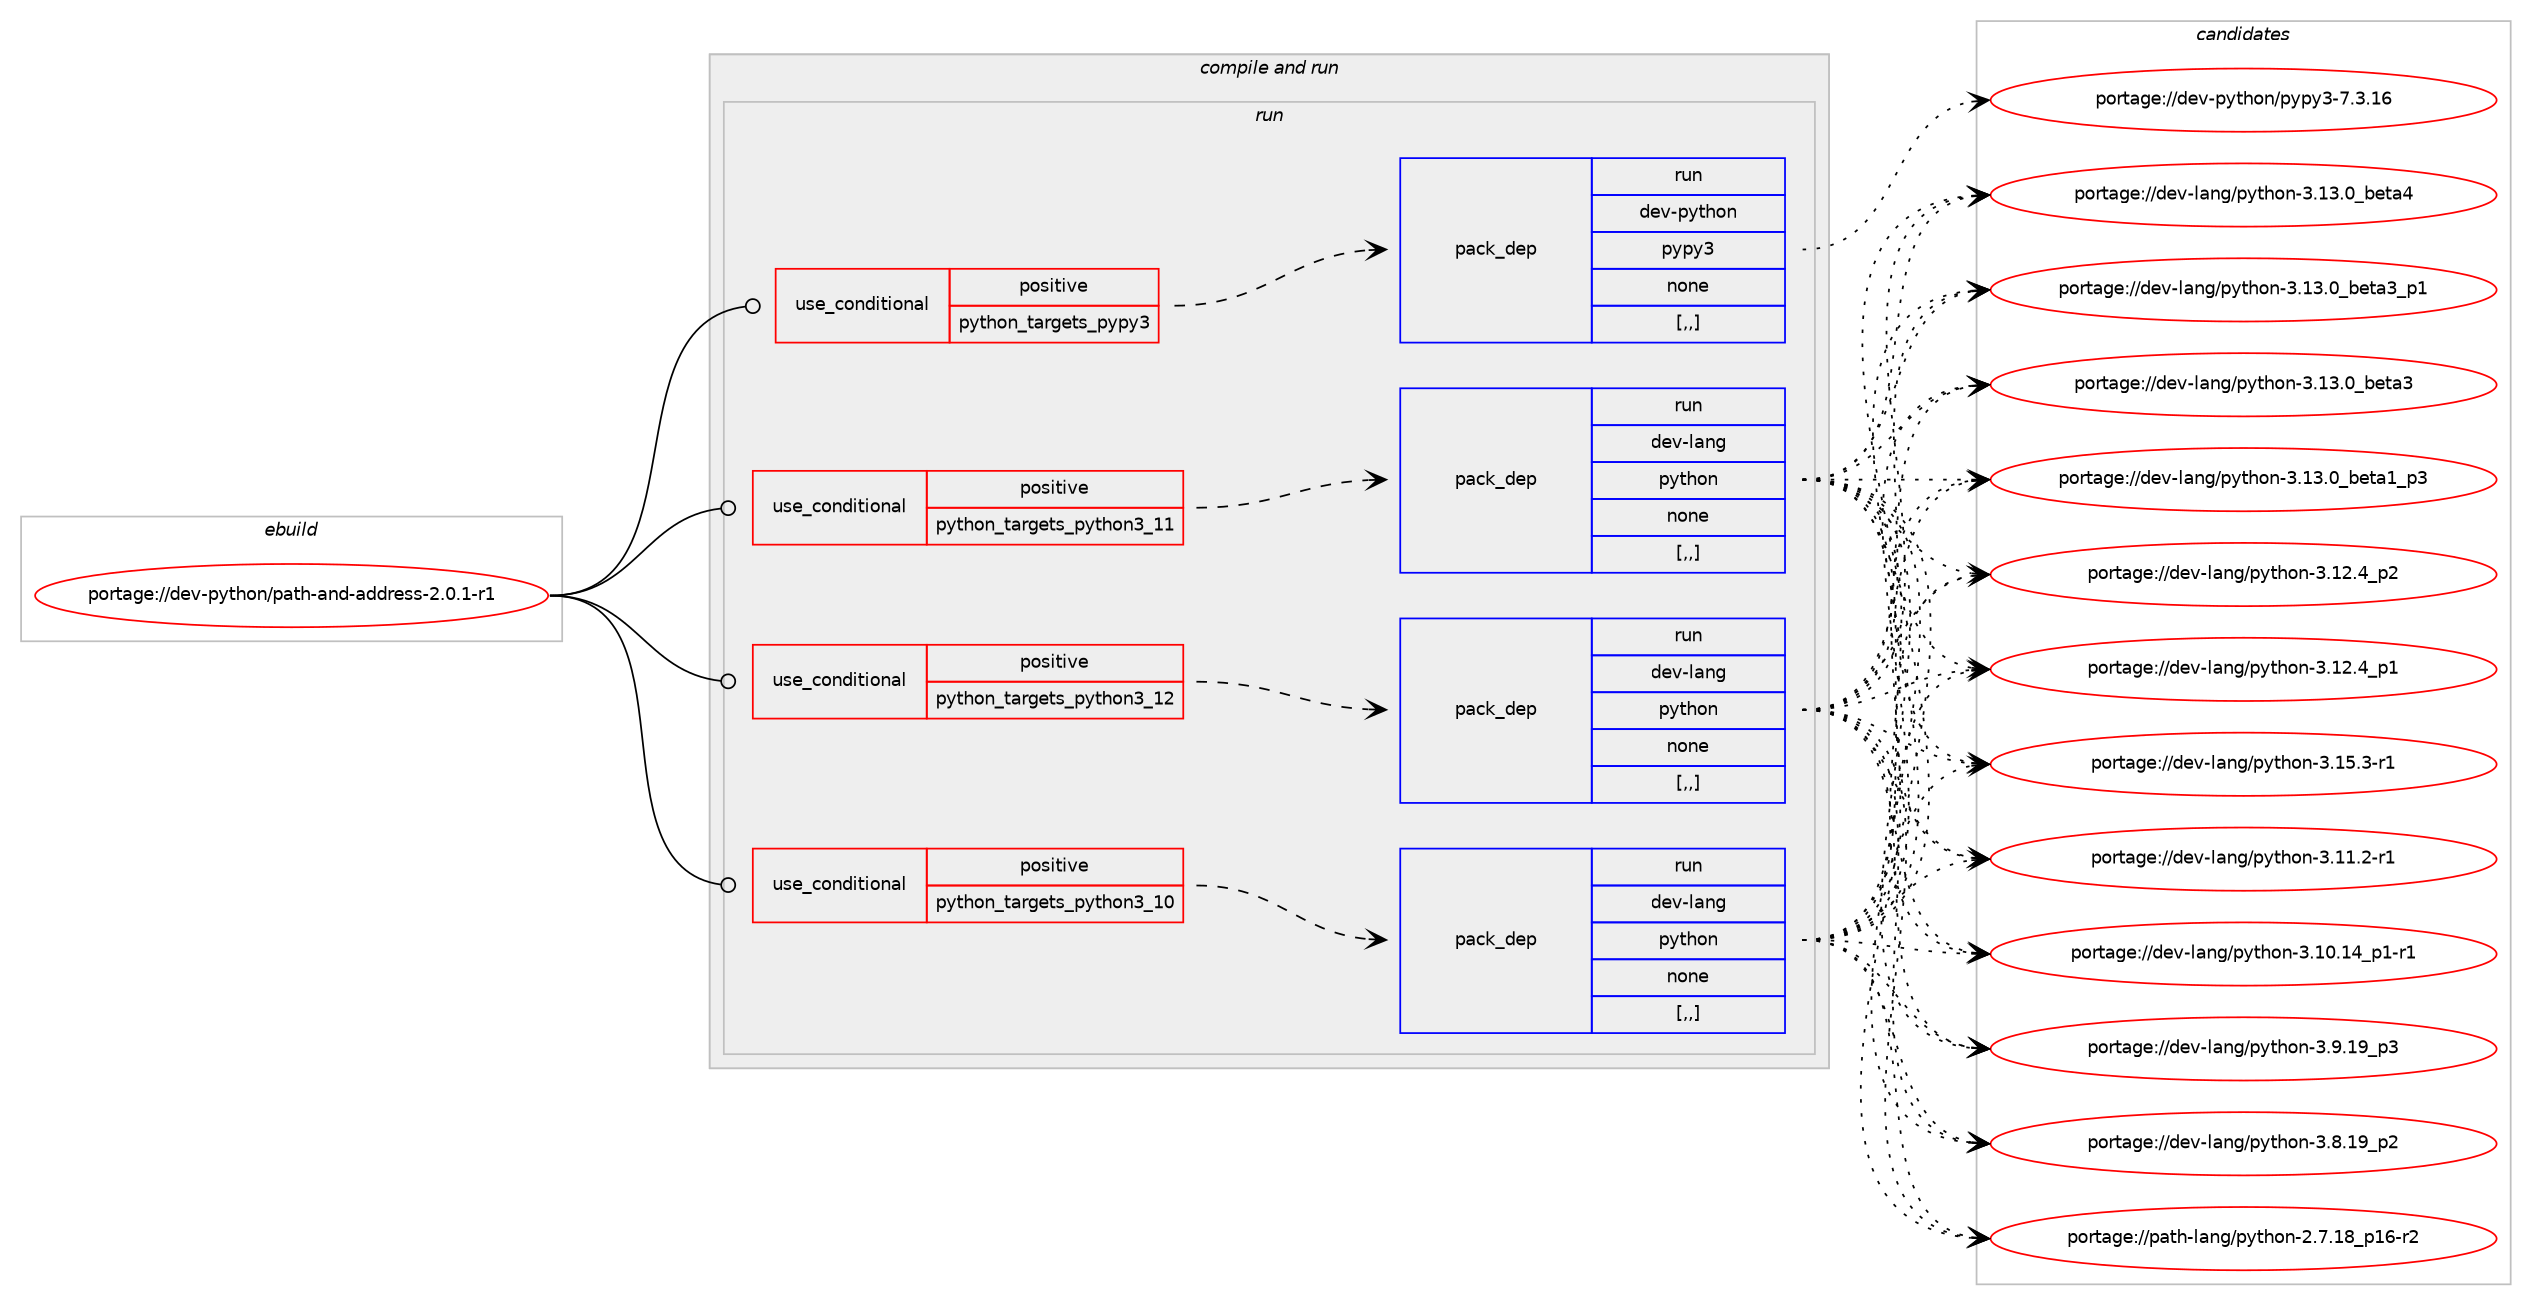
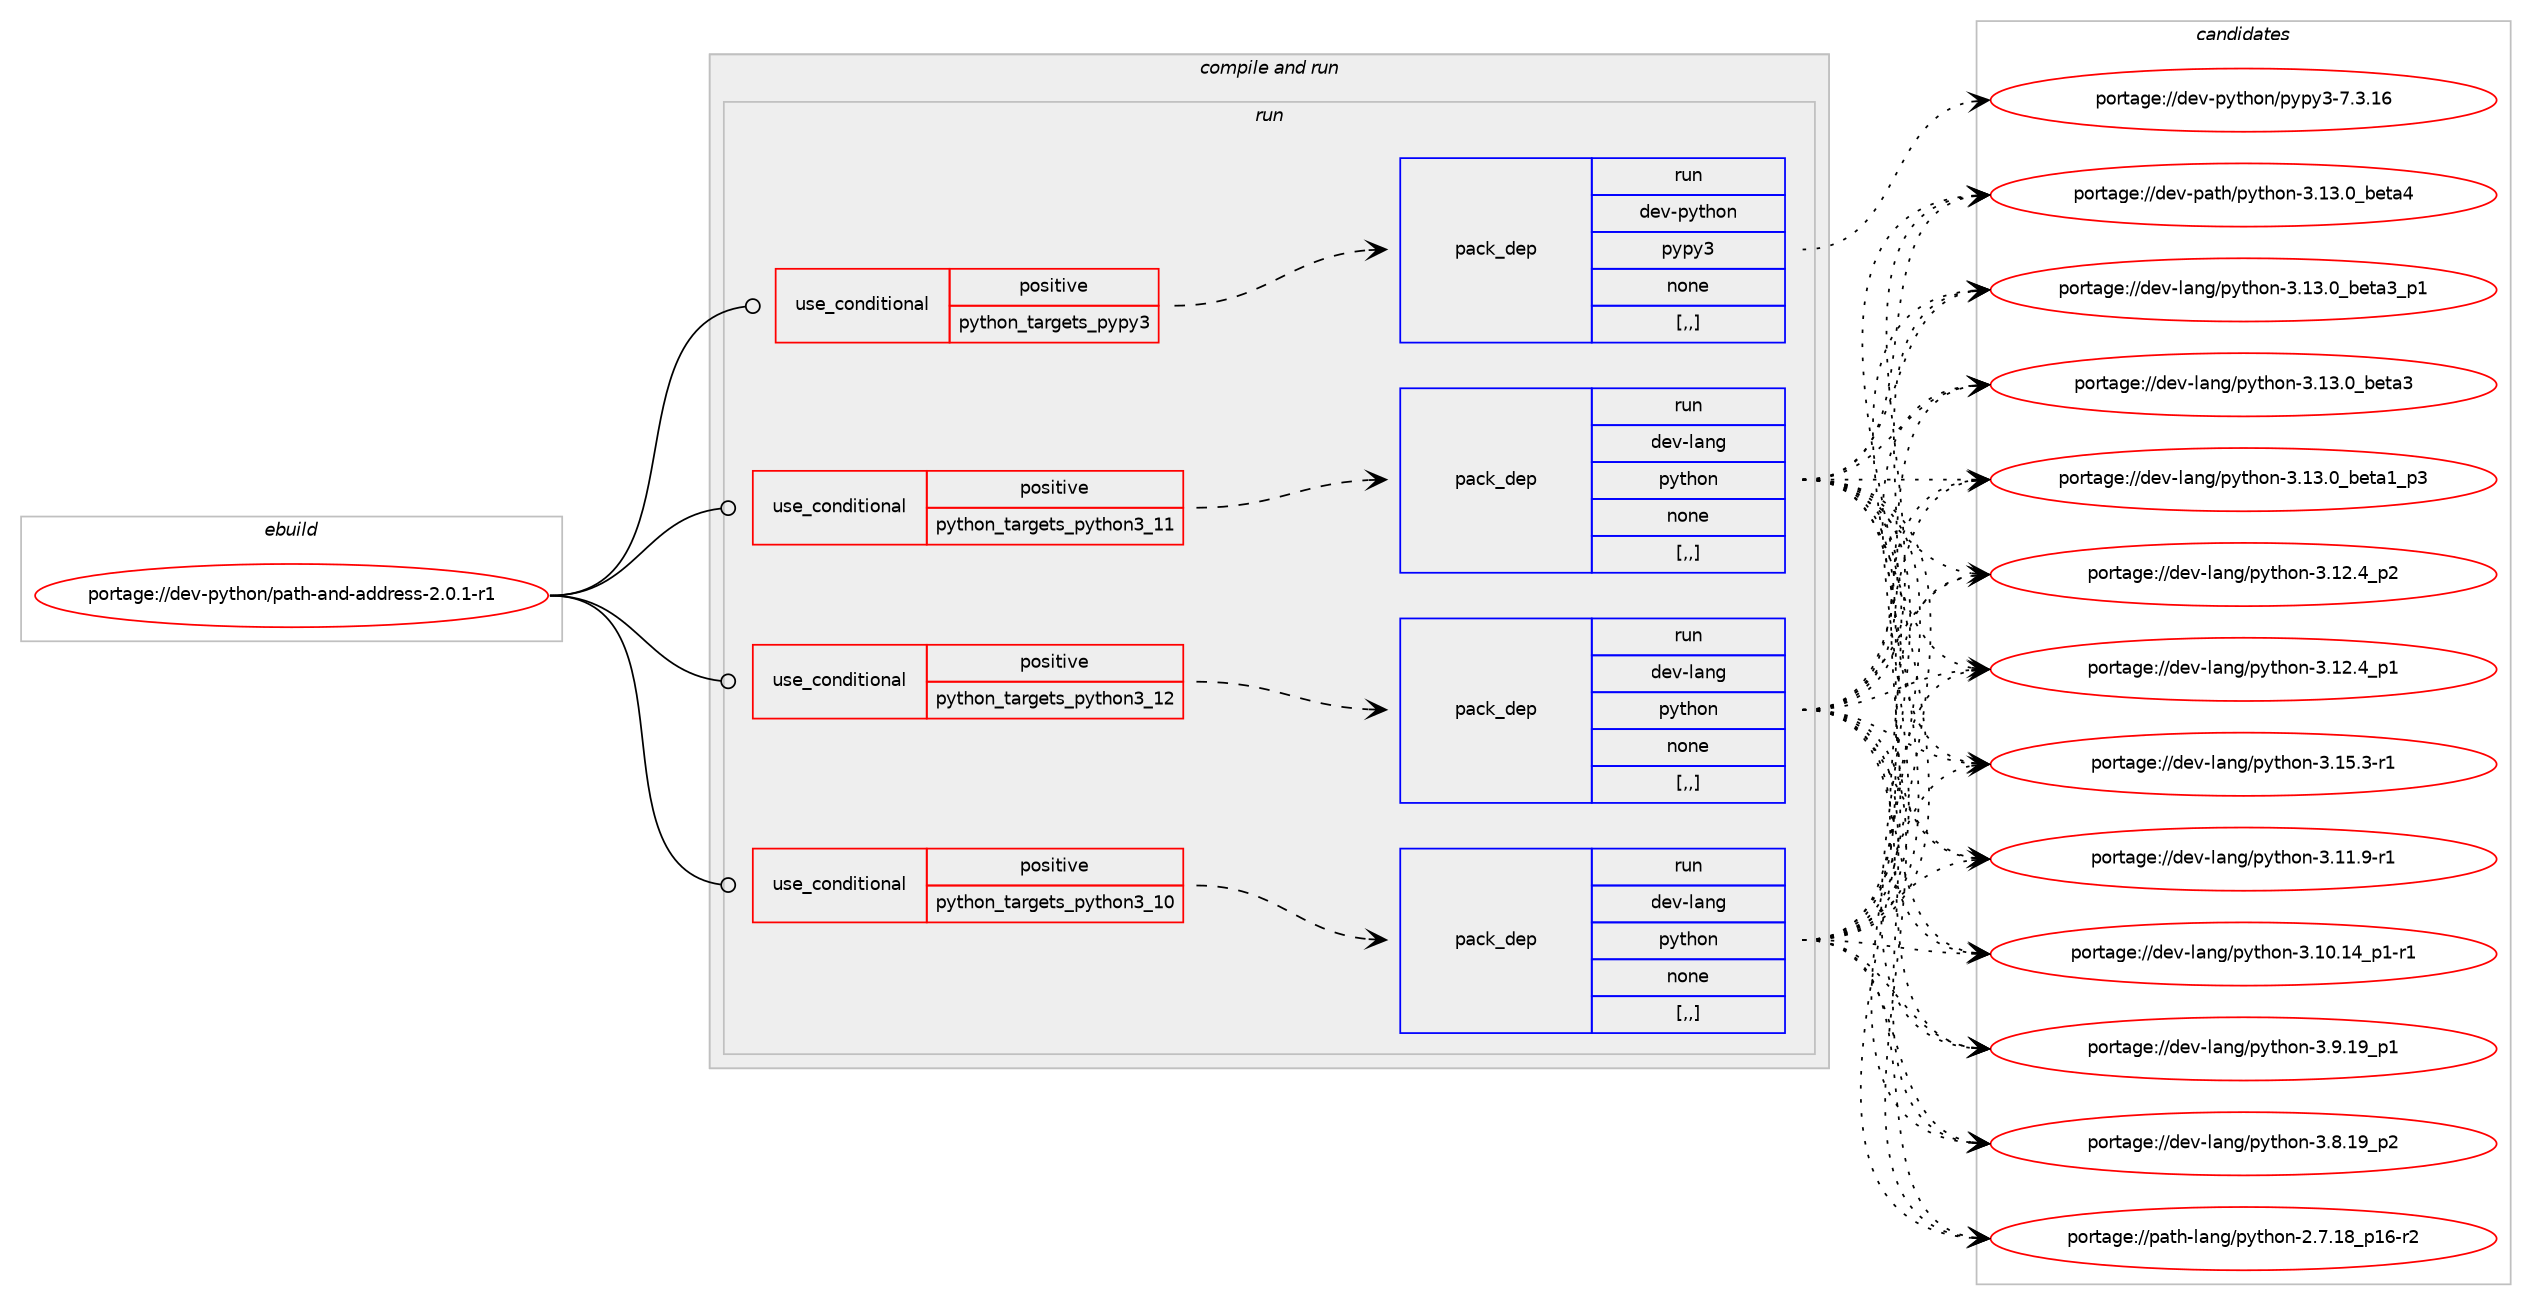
node "portage://dev-lang/python-3.13.0_beta4": label "portage://dev-lang/python-3.13.0_beta4" -> "portage://dev-path/python-3.13.0_beta4"
node "portage://dev-lang/python-3.11.2-r1": label "portage://dev-lang/python-3.11.2-r1" -> "portage://dev-lang/python-3.11.9-r1"
node "portage://dev-lang/python-3.9.19_p3": label "portage://dev-lang/python-3.9.19_p3" -> "portage://dev-lang/python-3.9.19_p1"
